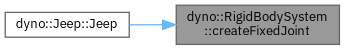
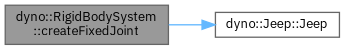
edge "dyno::Jeep::Jeep" -> "dyno::RigidBodySystem ::createFixedJoint": reversed
